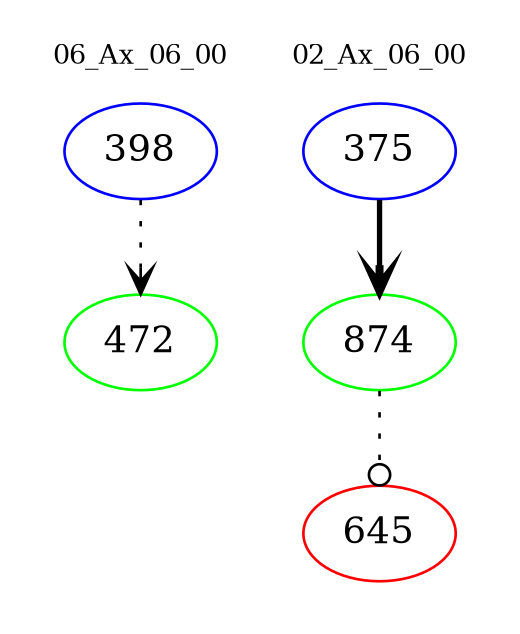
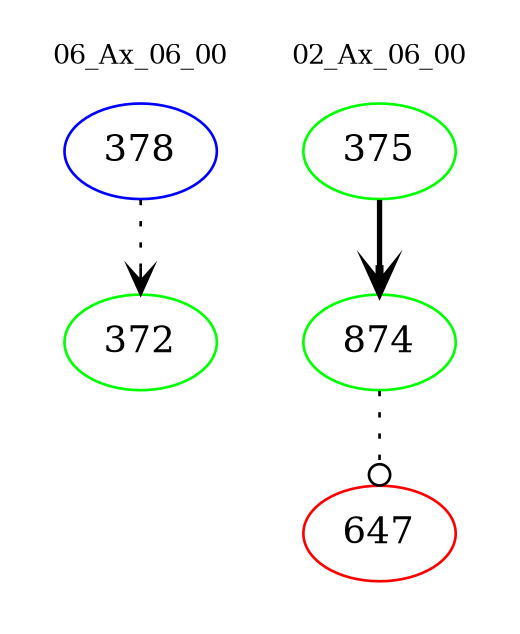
node "398": label "398" -> "378"
node "375": color blue -> green
node "472": label "472" -> "372"
node "645": label "645" -> "647"
